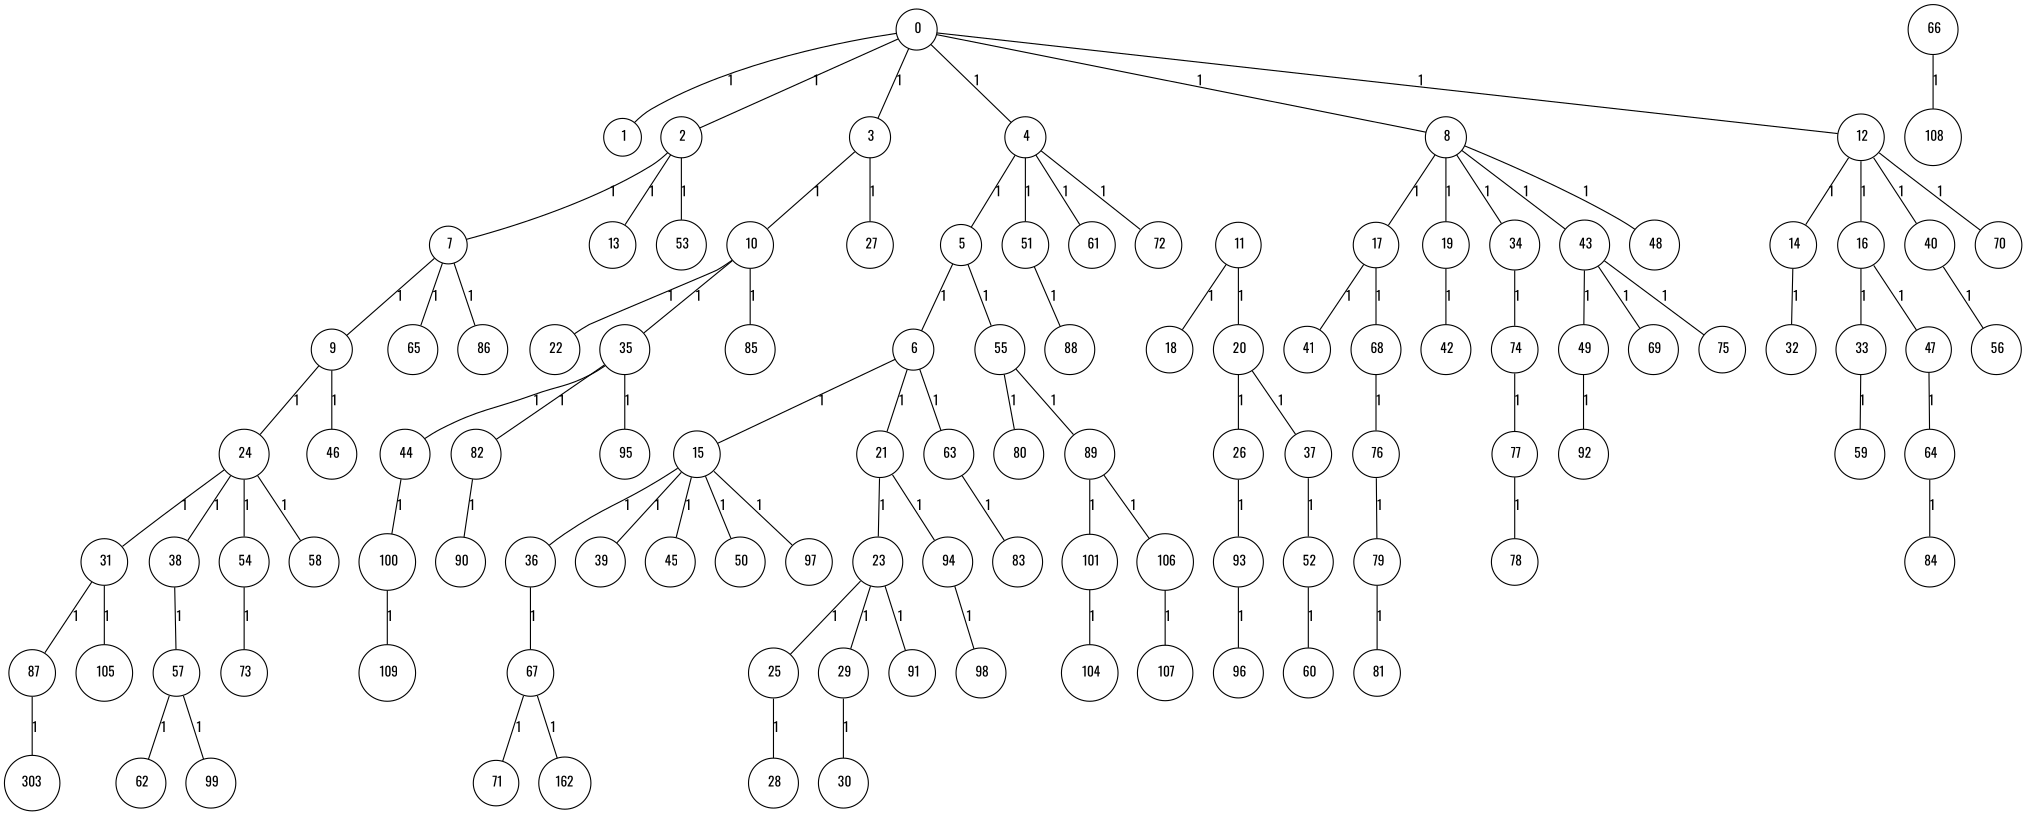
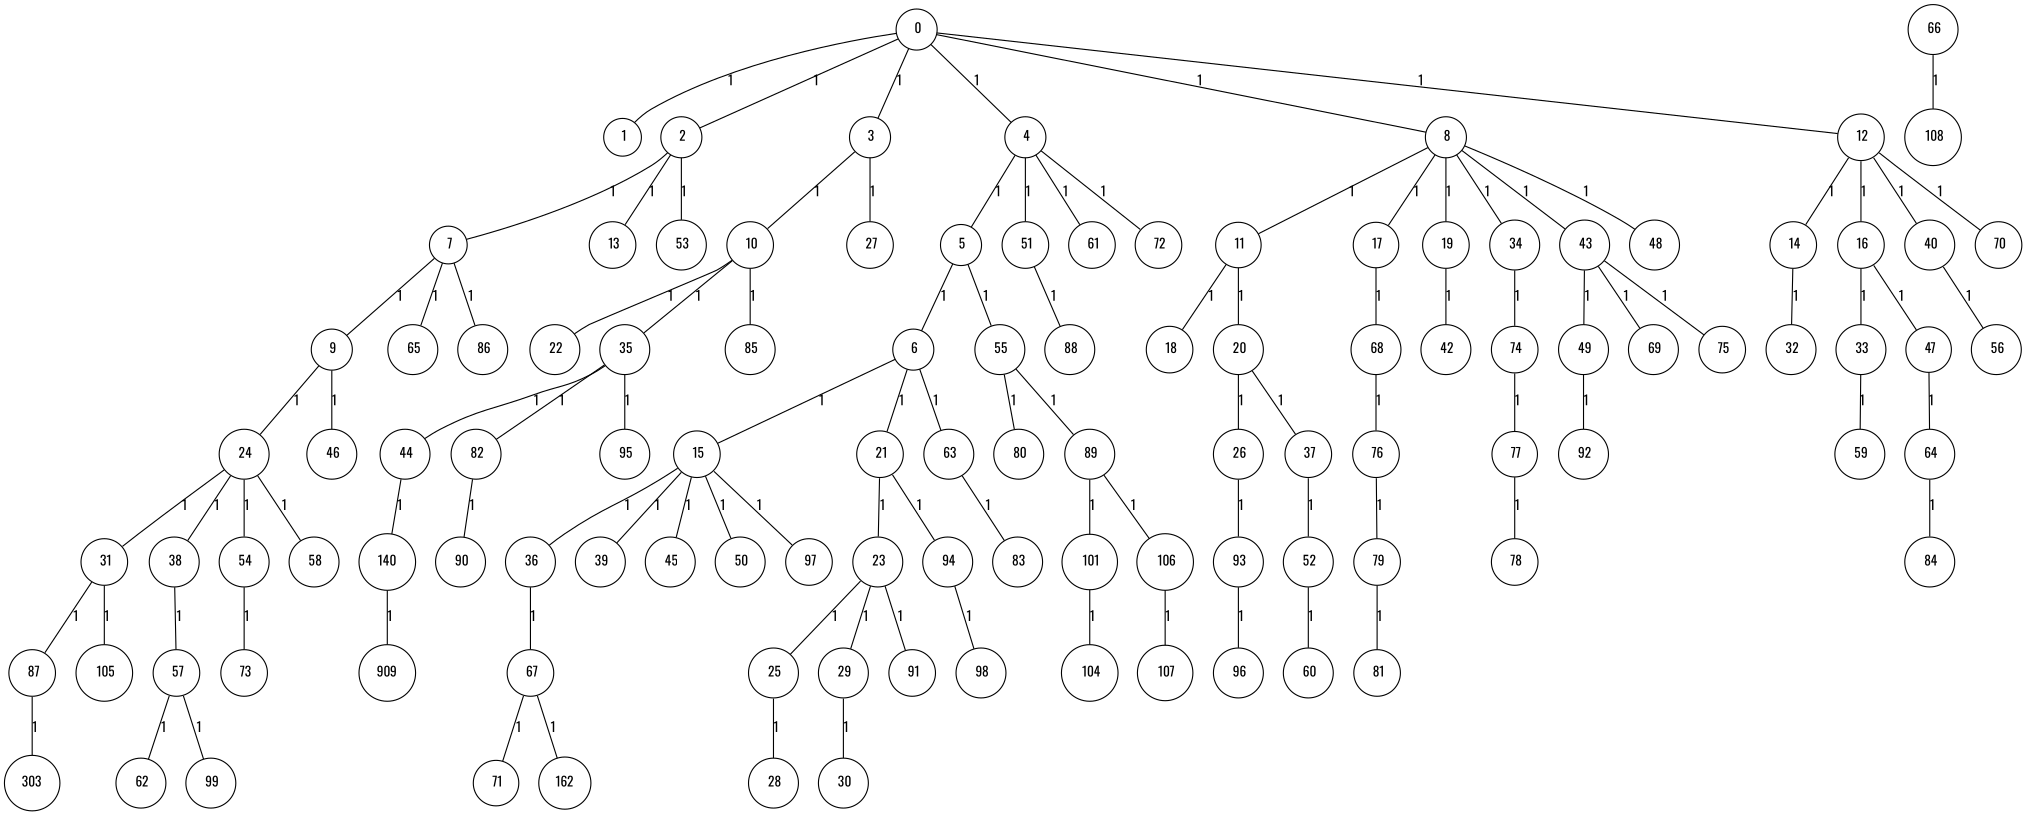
edge "8" -- "11": added, label "1"
node "41": removed
node "100": label "100" -> "140"
node "109": label "109" -> "909"
